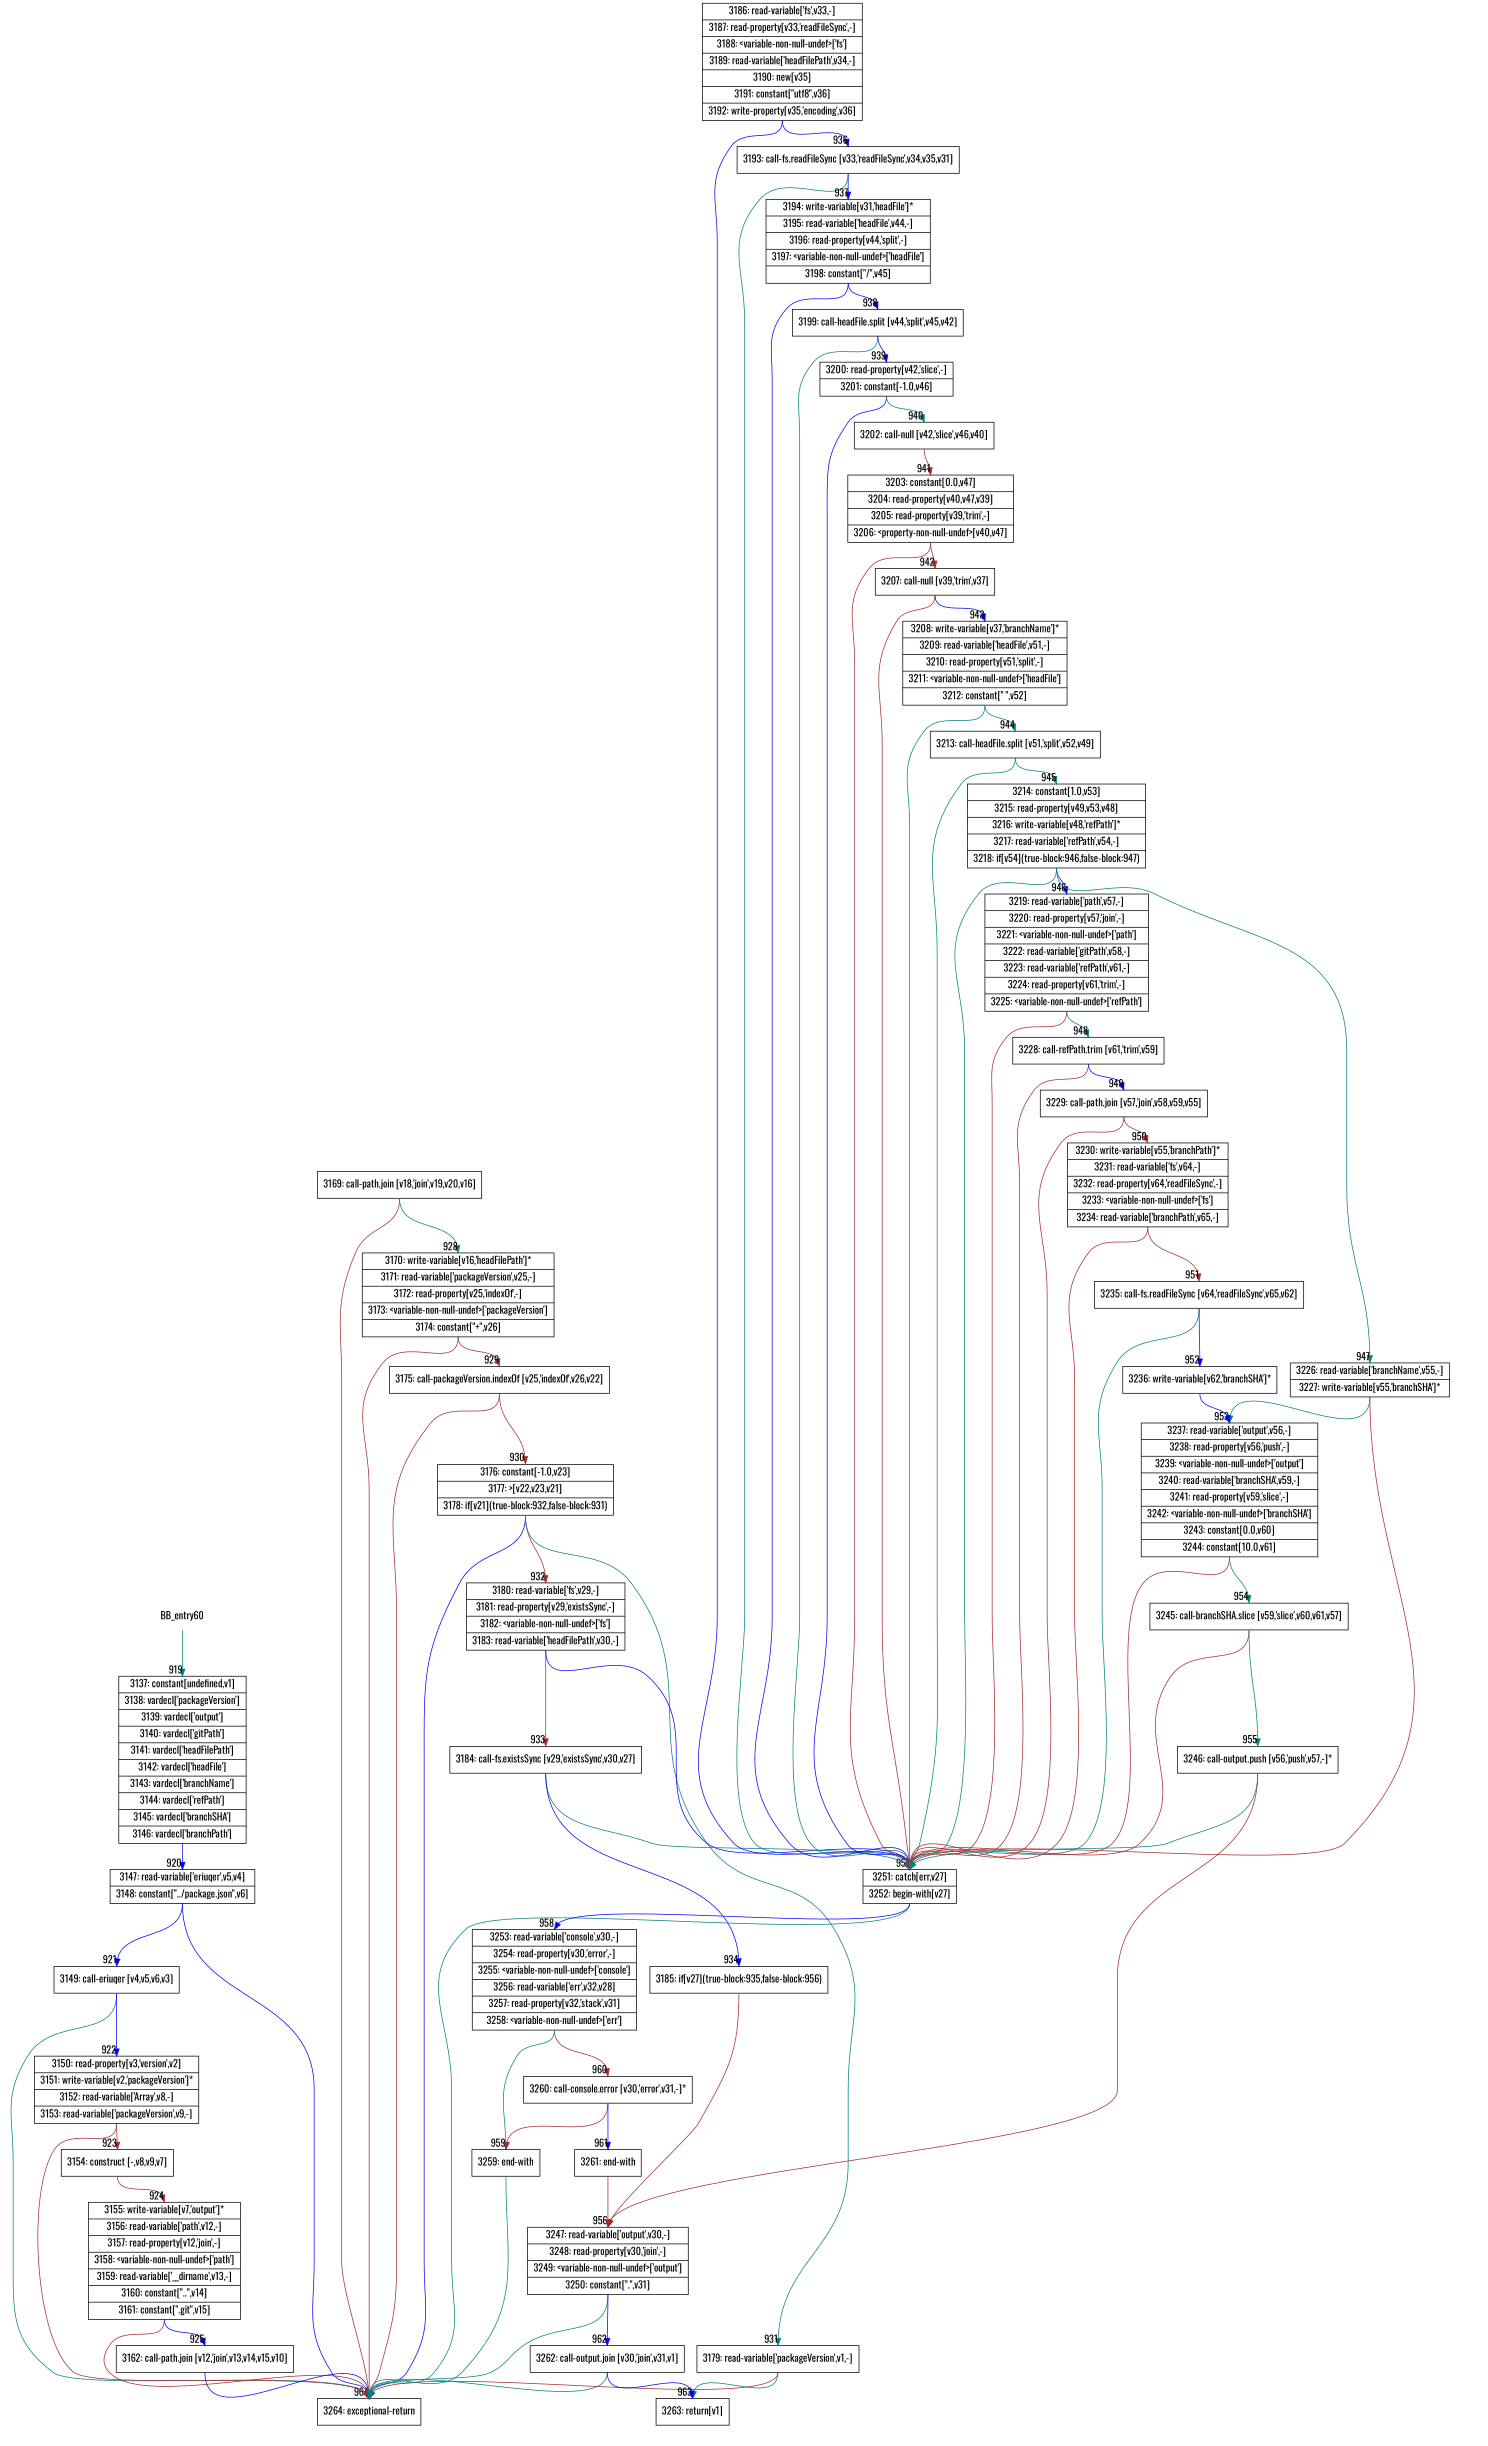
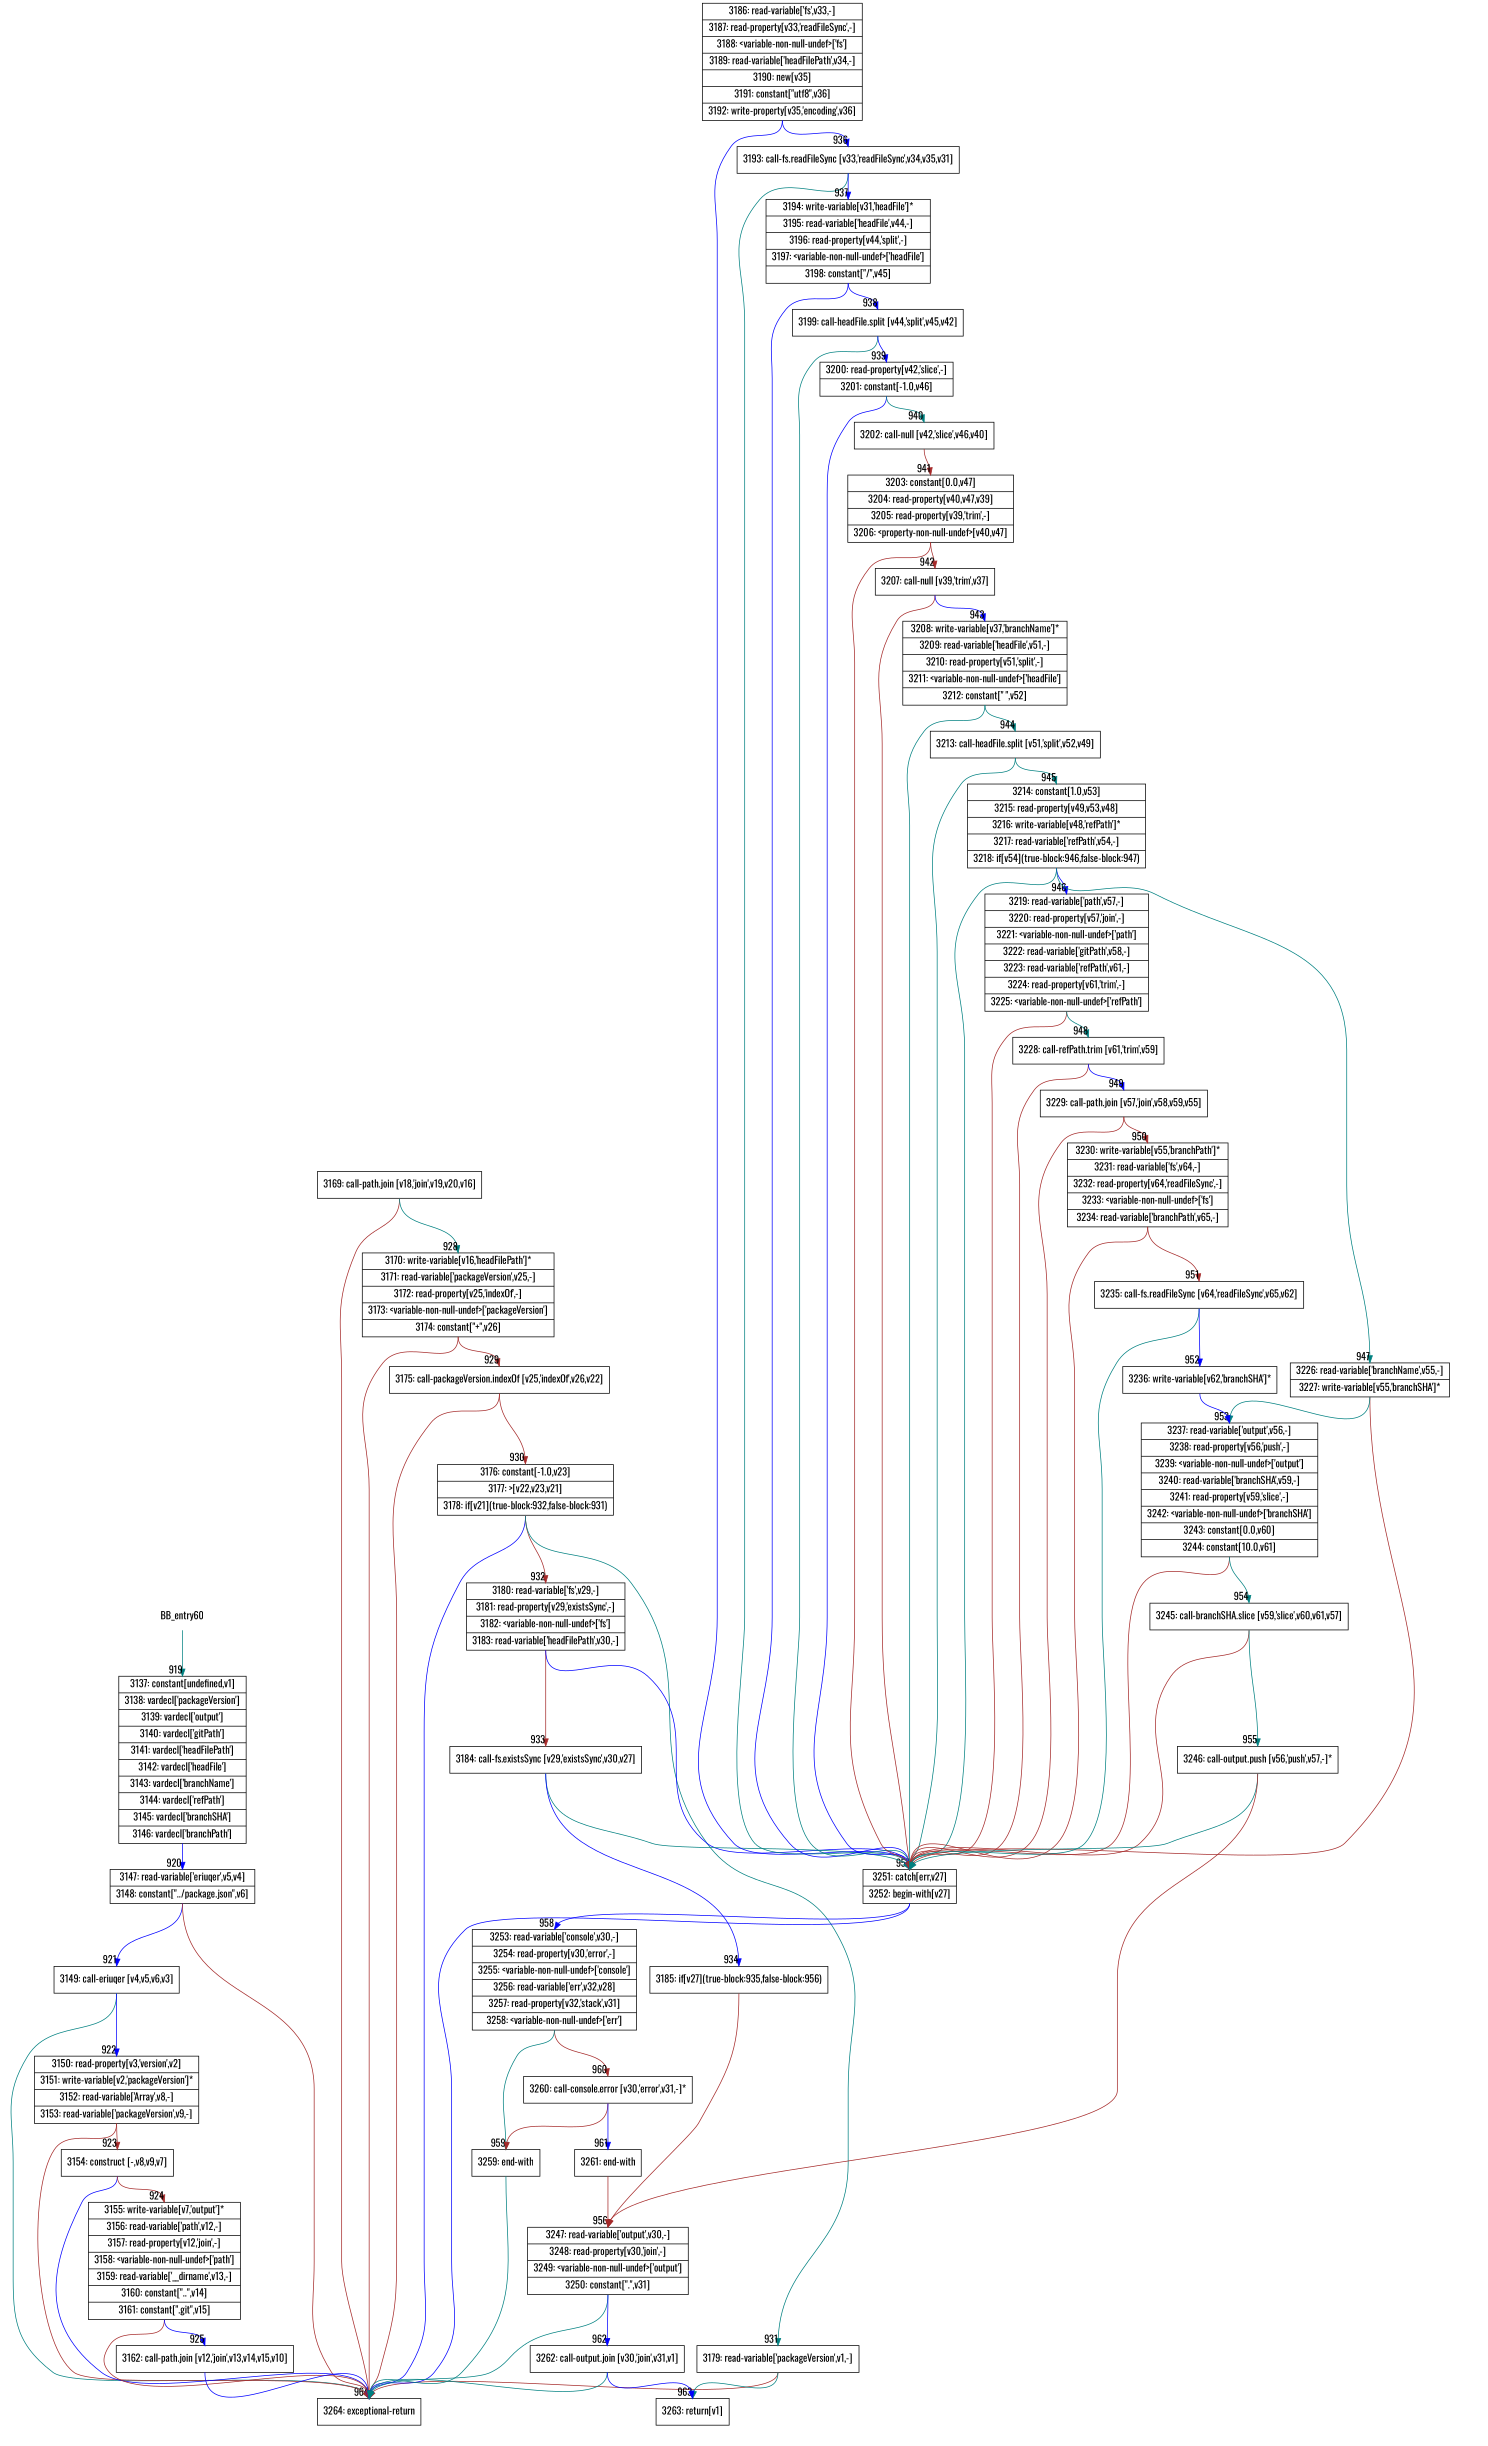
edge "3251: catch[err,v27]" -> "3264: exceptional-return": color teal -> blue
edge "3147: read-variable['eriuqer',v5,v4]" -> "3264: exceptional-return": color blue -> brown
edge "3154: construct [-,v8,v9,v7]" -> "3264: exceptional-return": added
